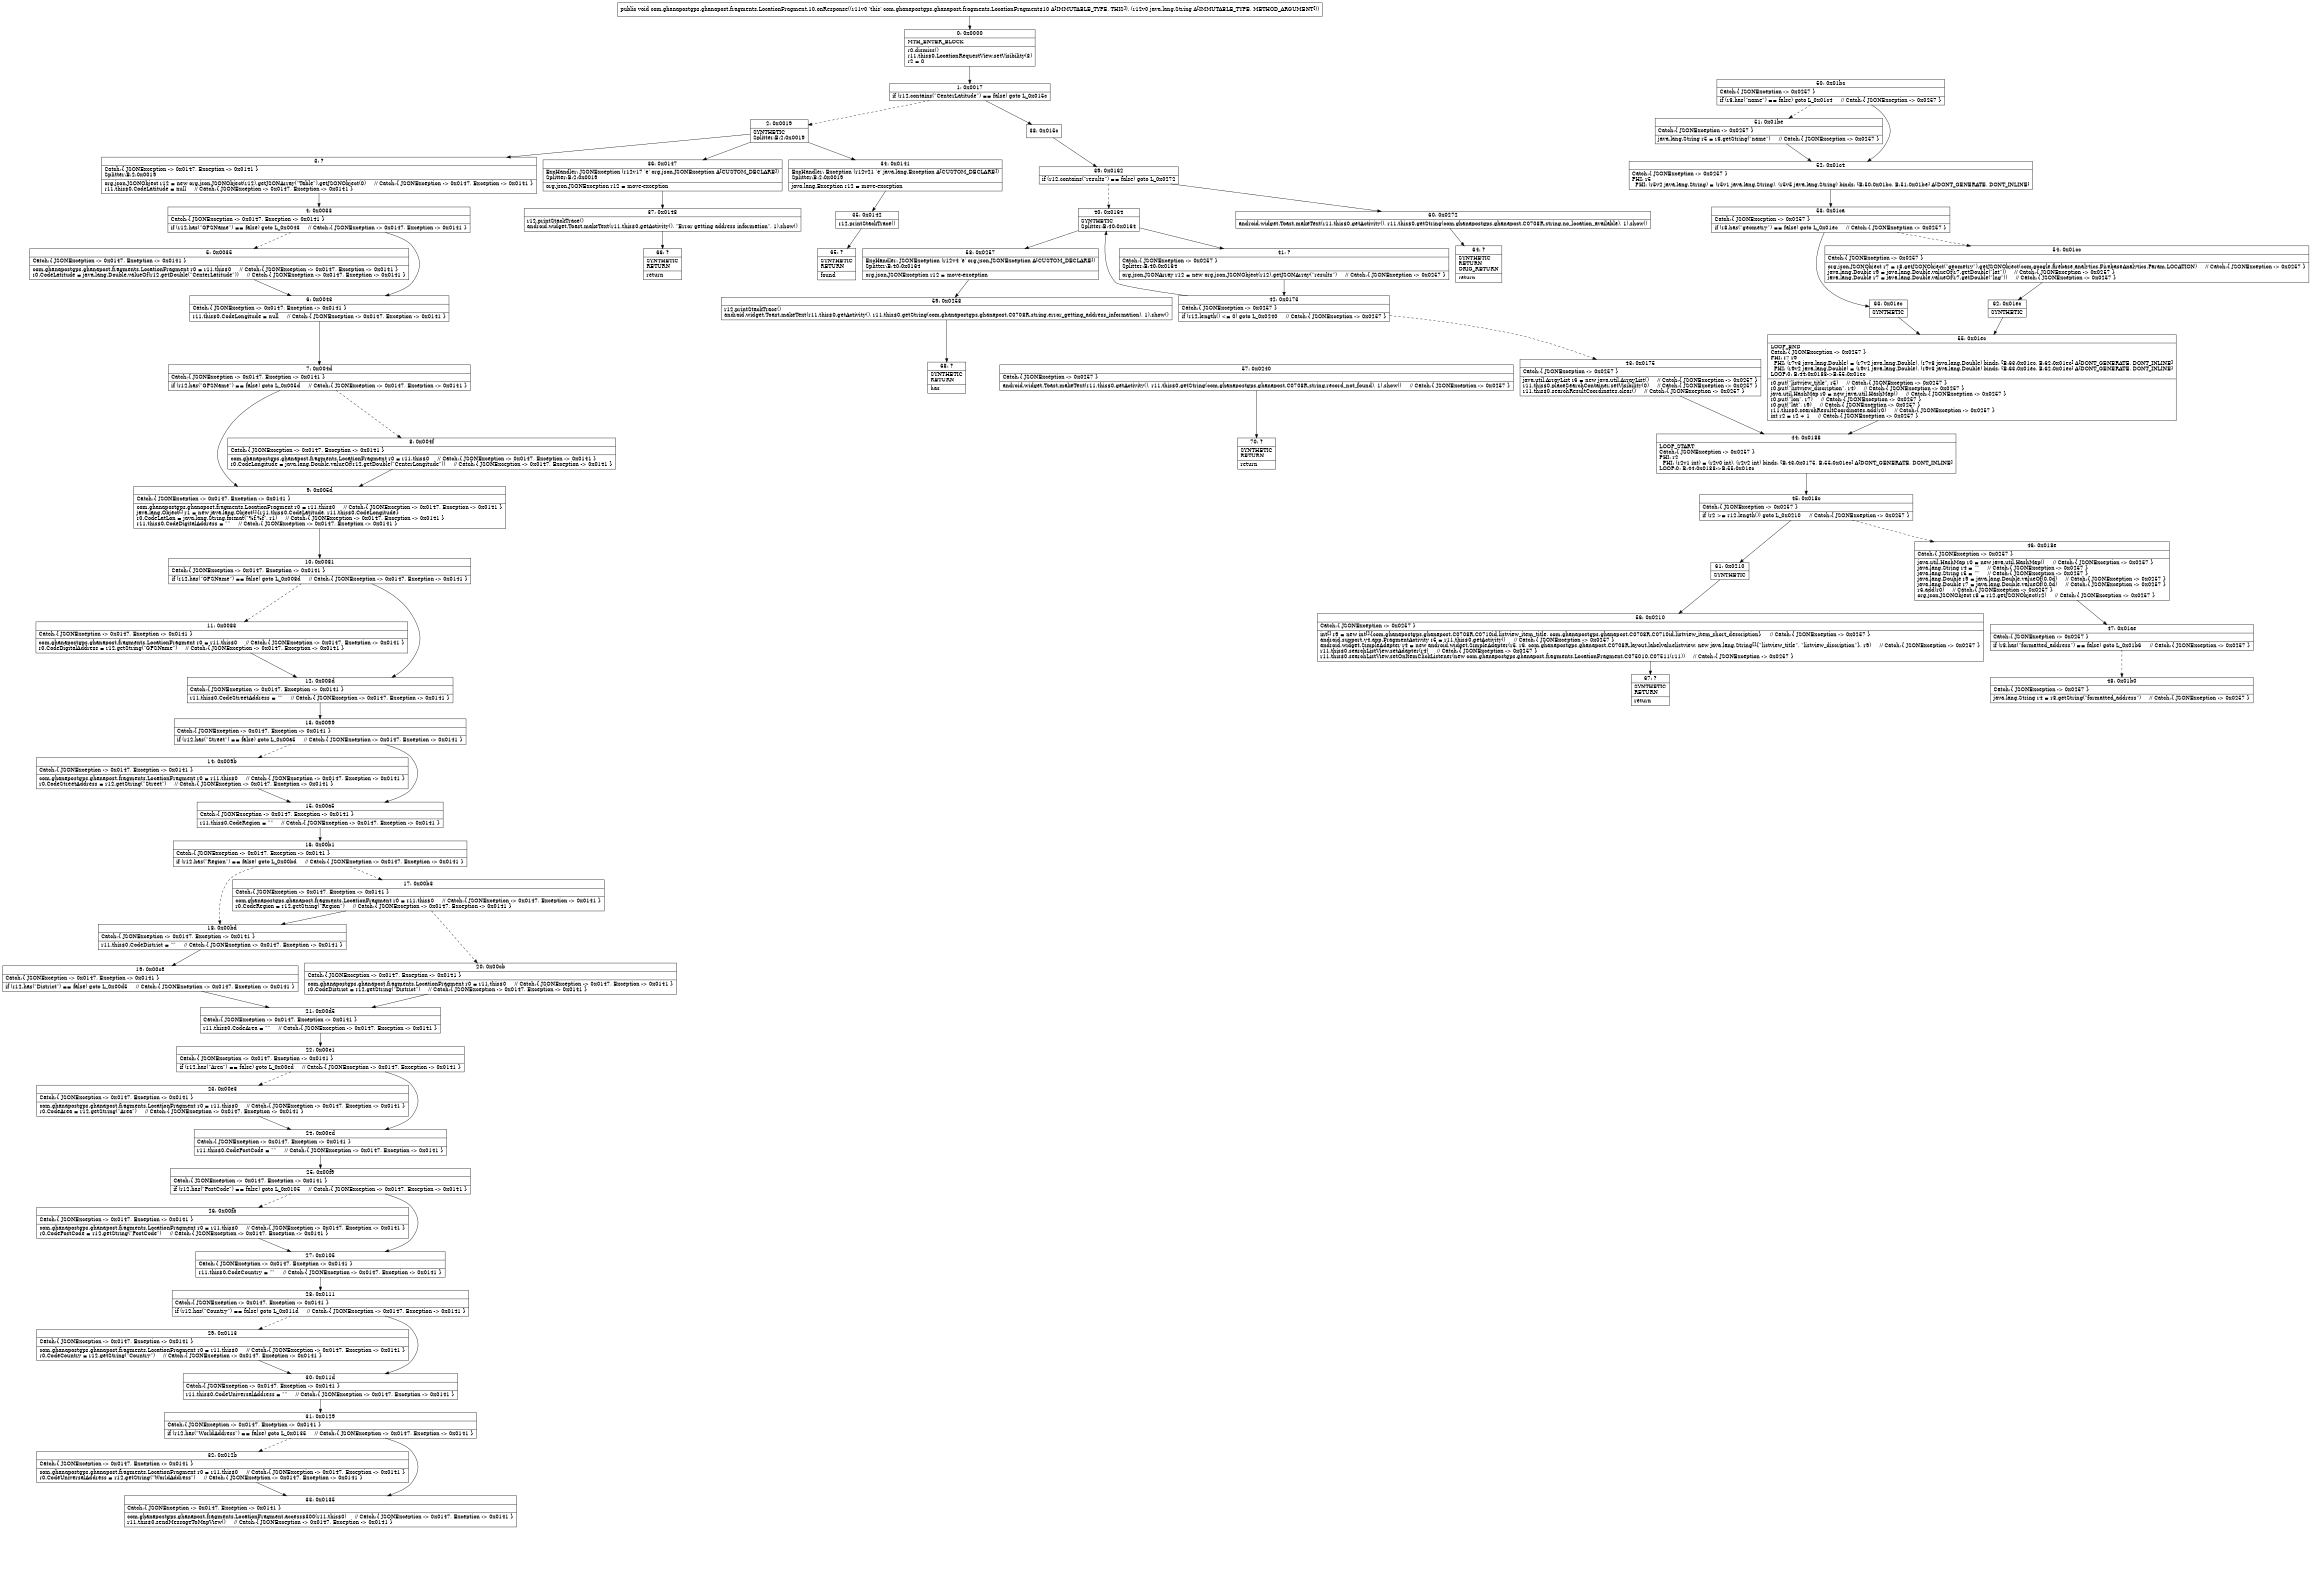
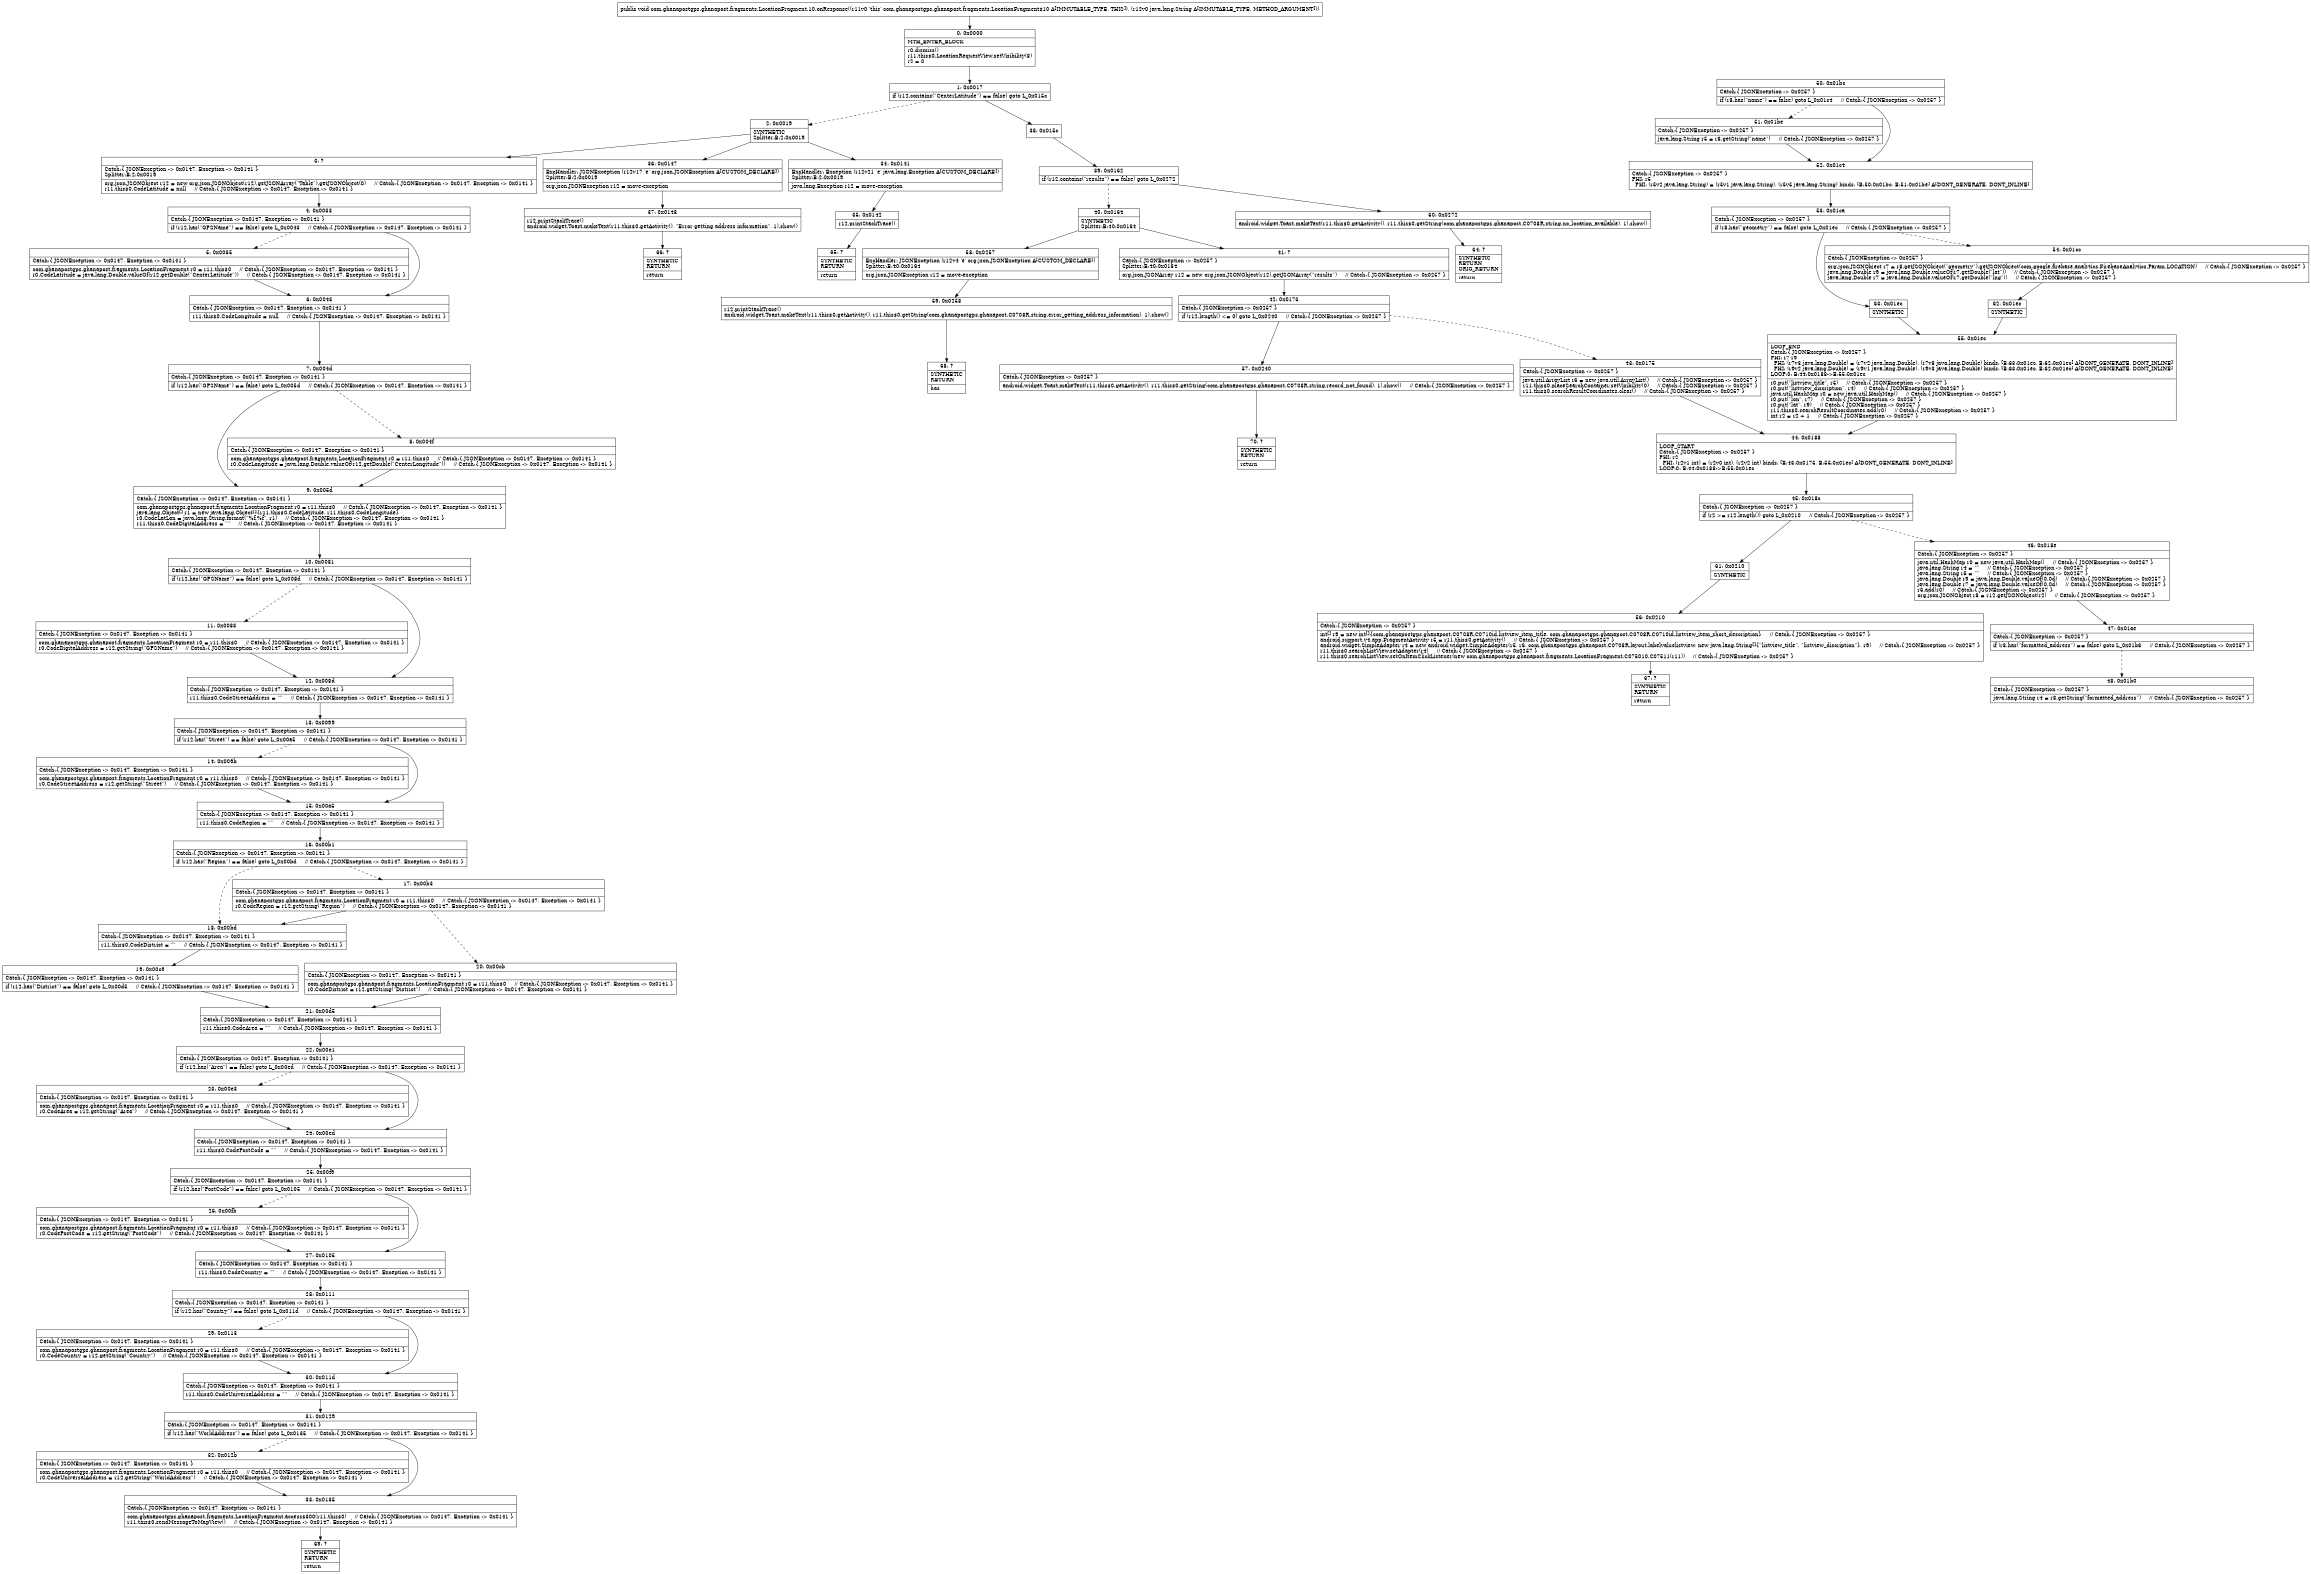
node "65: ?": text "found" -> "return"
edge "42: 0x0173" -> "40: 0x0164": now "42: 0x0173" -> "57: 0x0240"
node "69: ?": added
